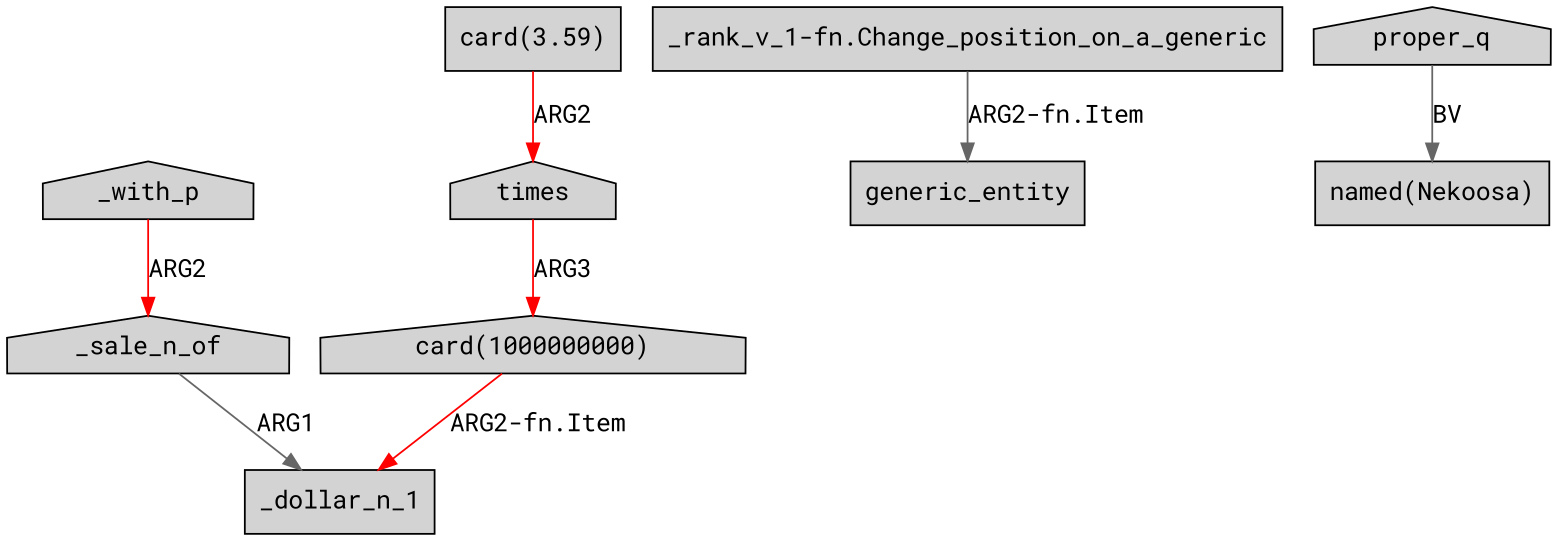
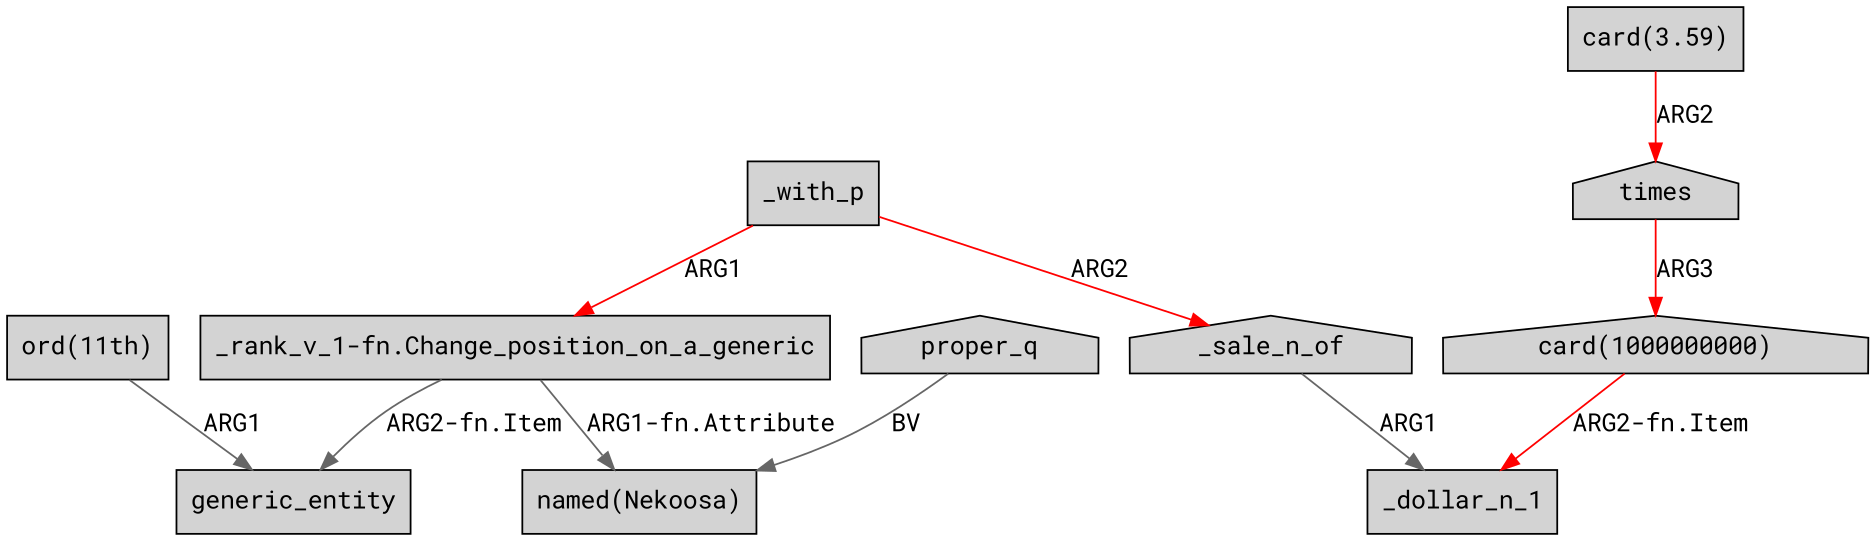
node "_with_p": shape house -> box
edge "_with_p" -> "_rank_v_1-fn.Change_position_on_a_generic": added, label "ARG1"
node "ord(11th)": added
edge "_rank_v_1-fn.Change_position_on_a_generic" -> "named(Nekoosa)": added, label "ARG1-fn.Attribute"
